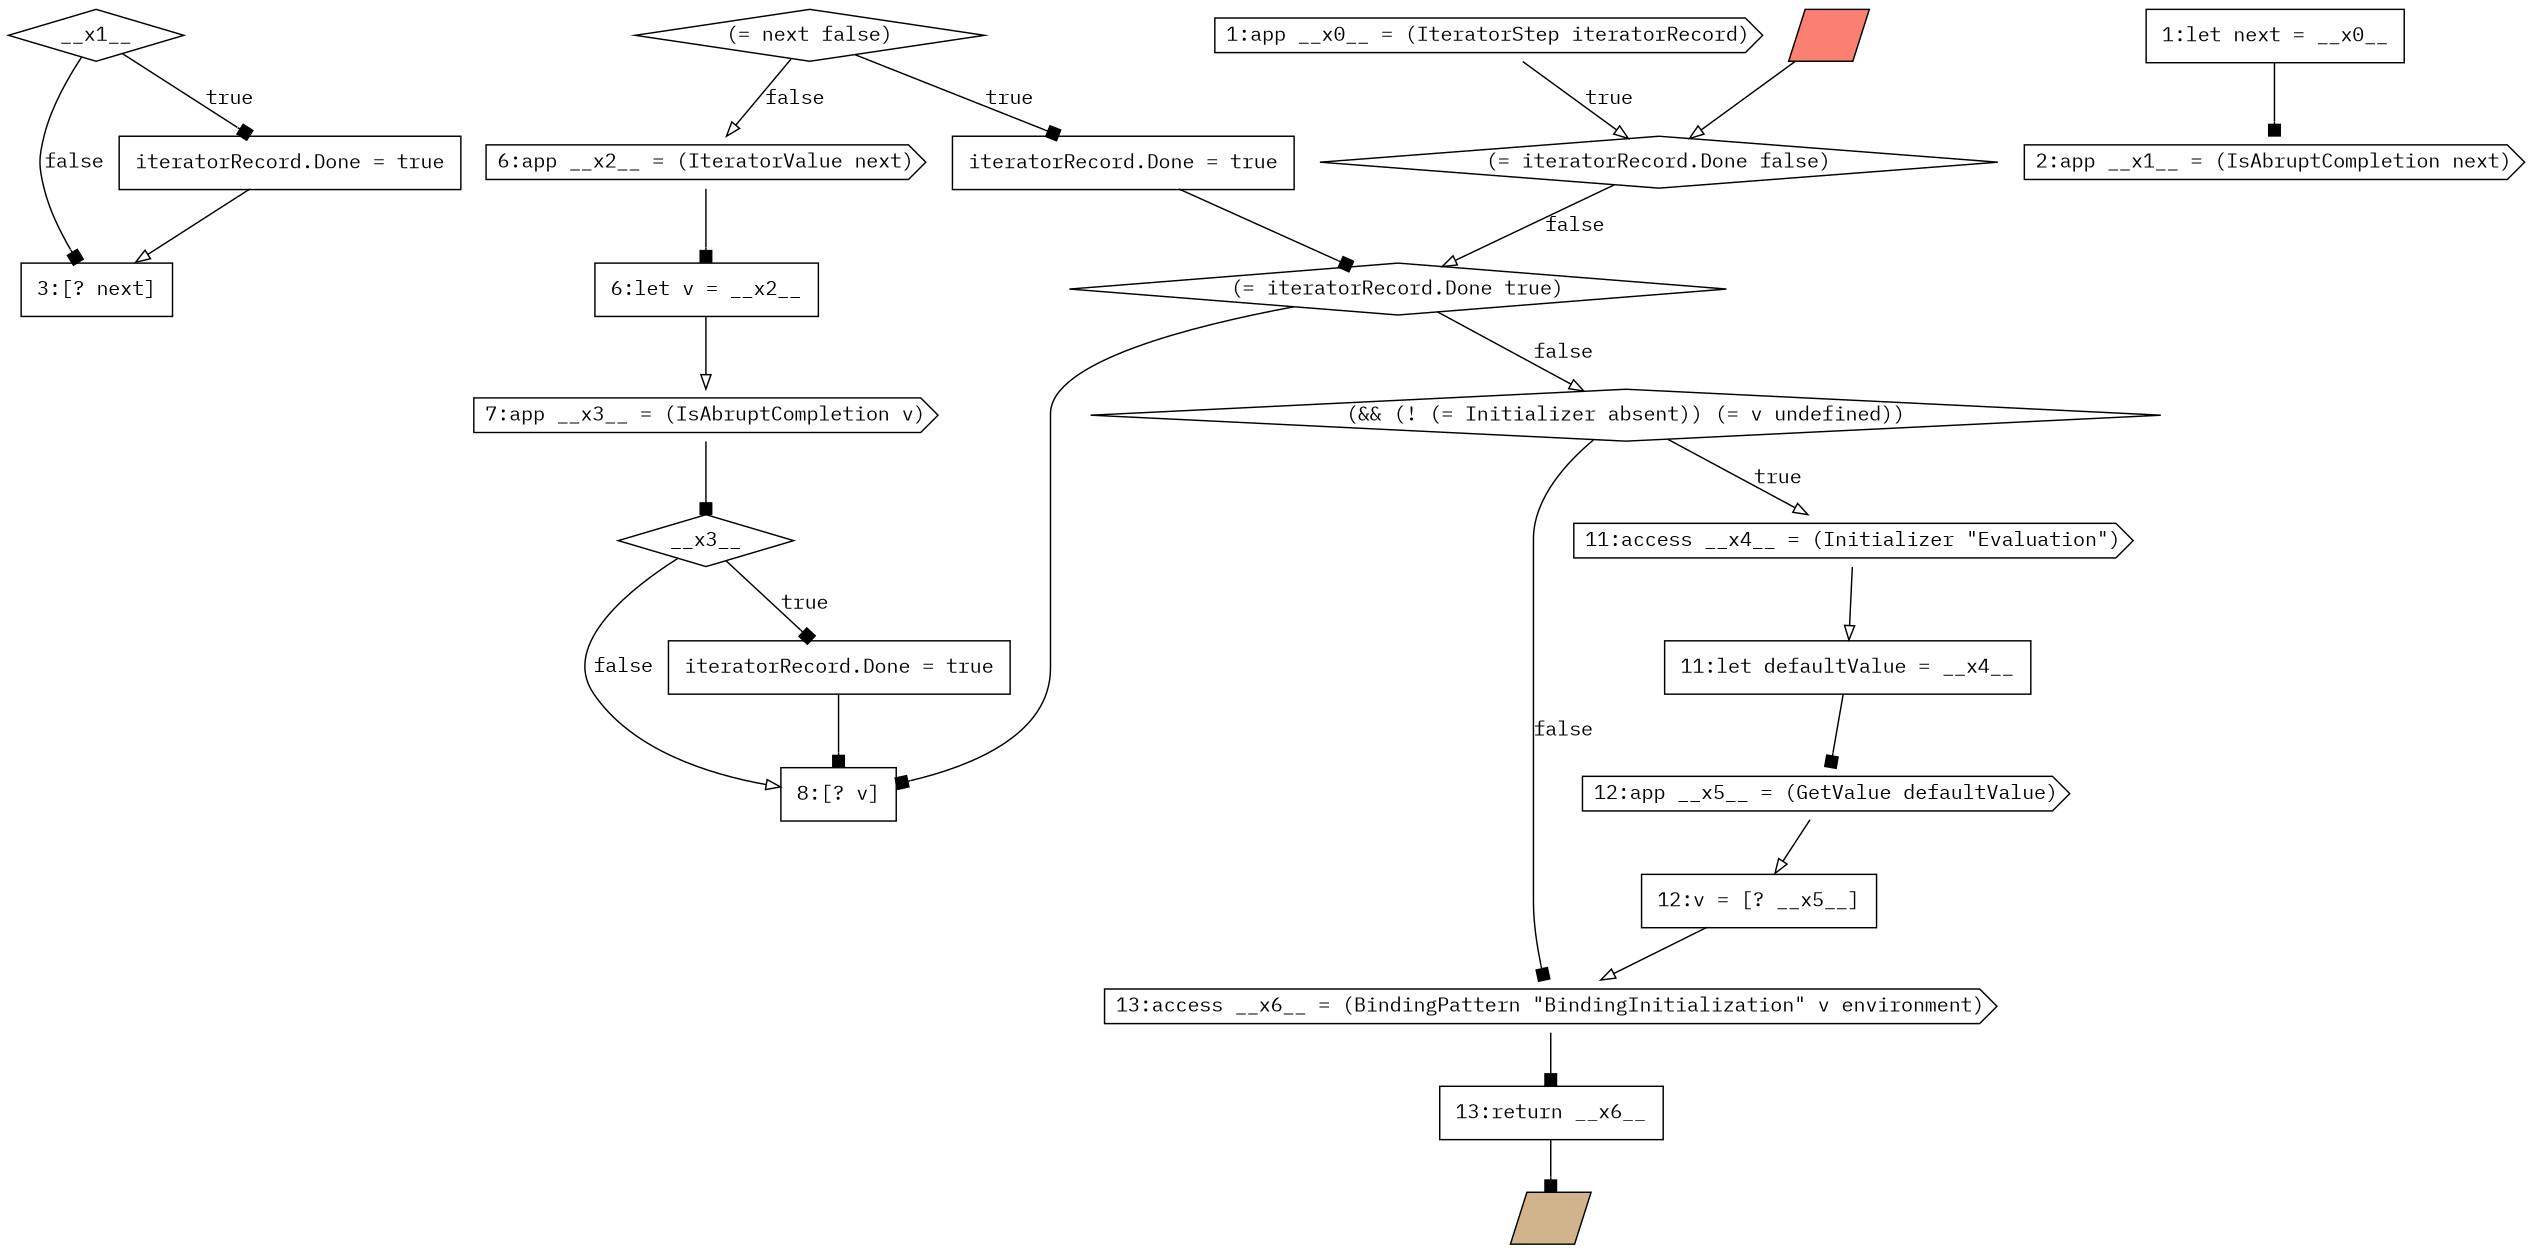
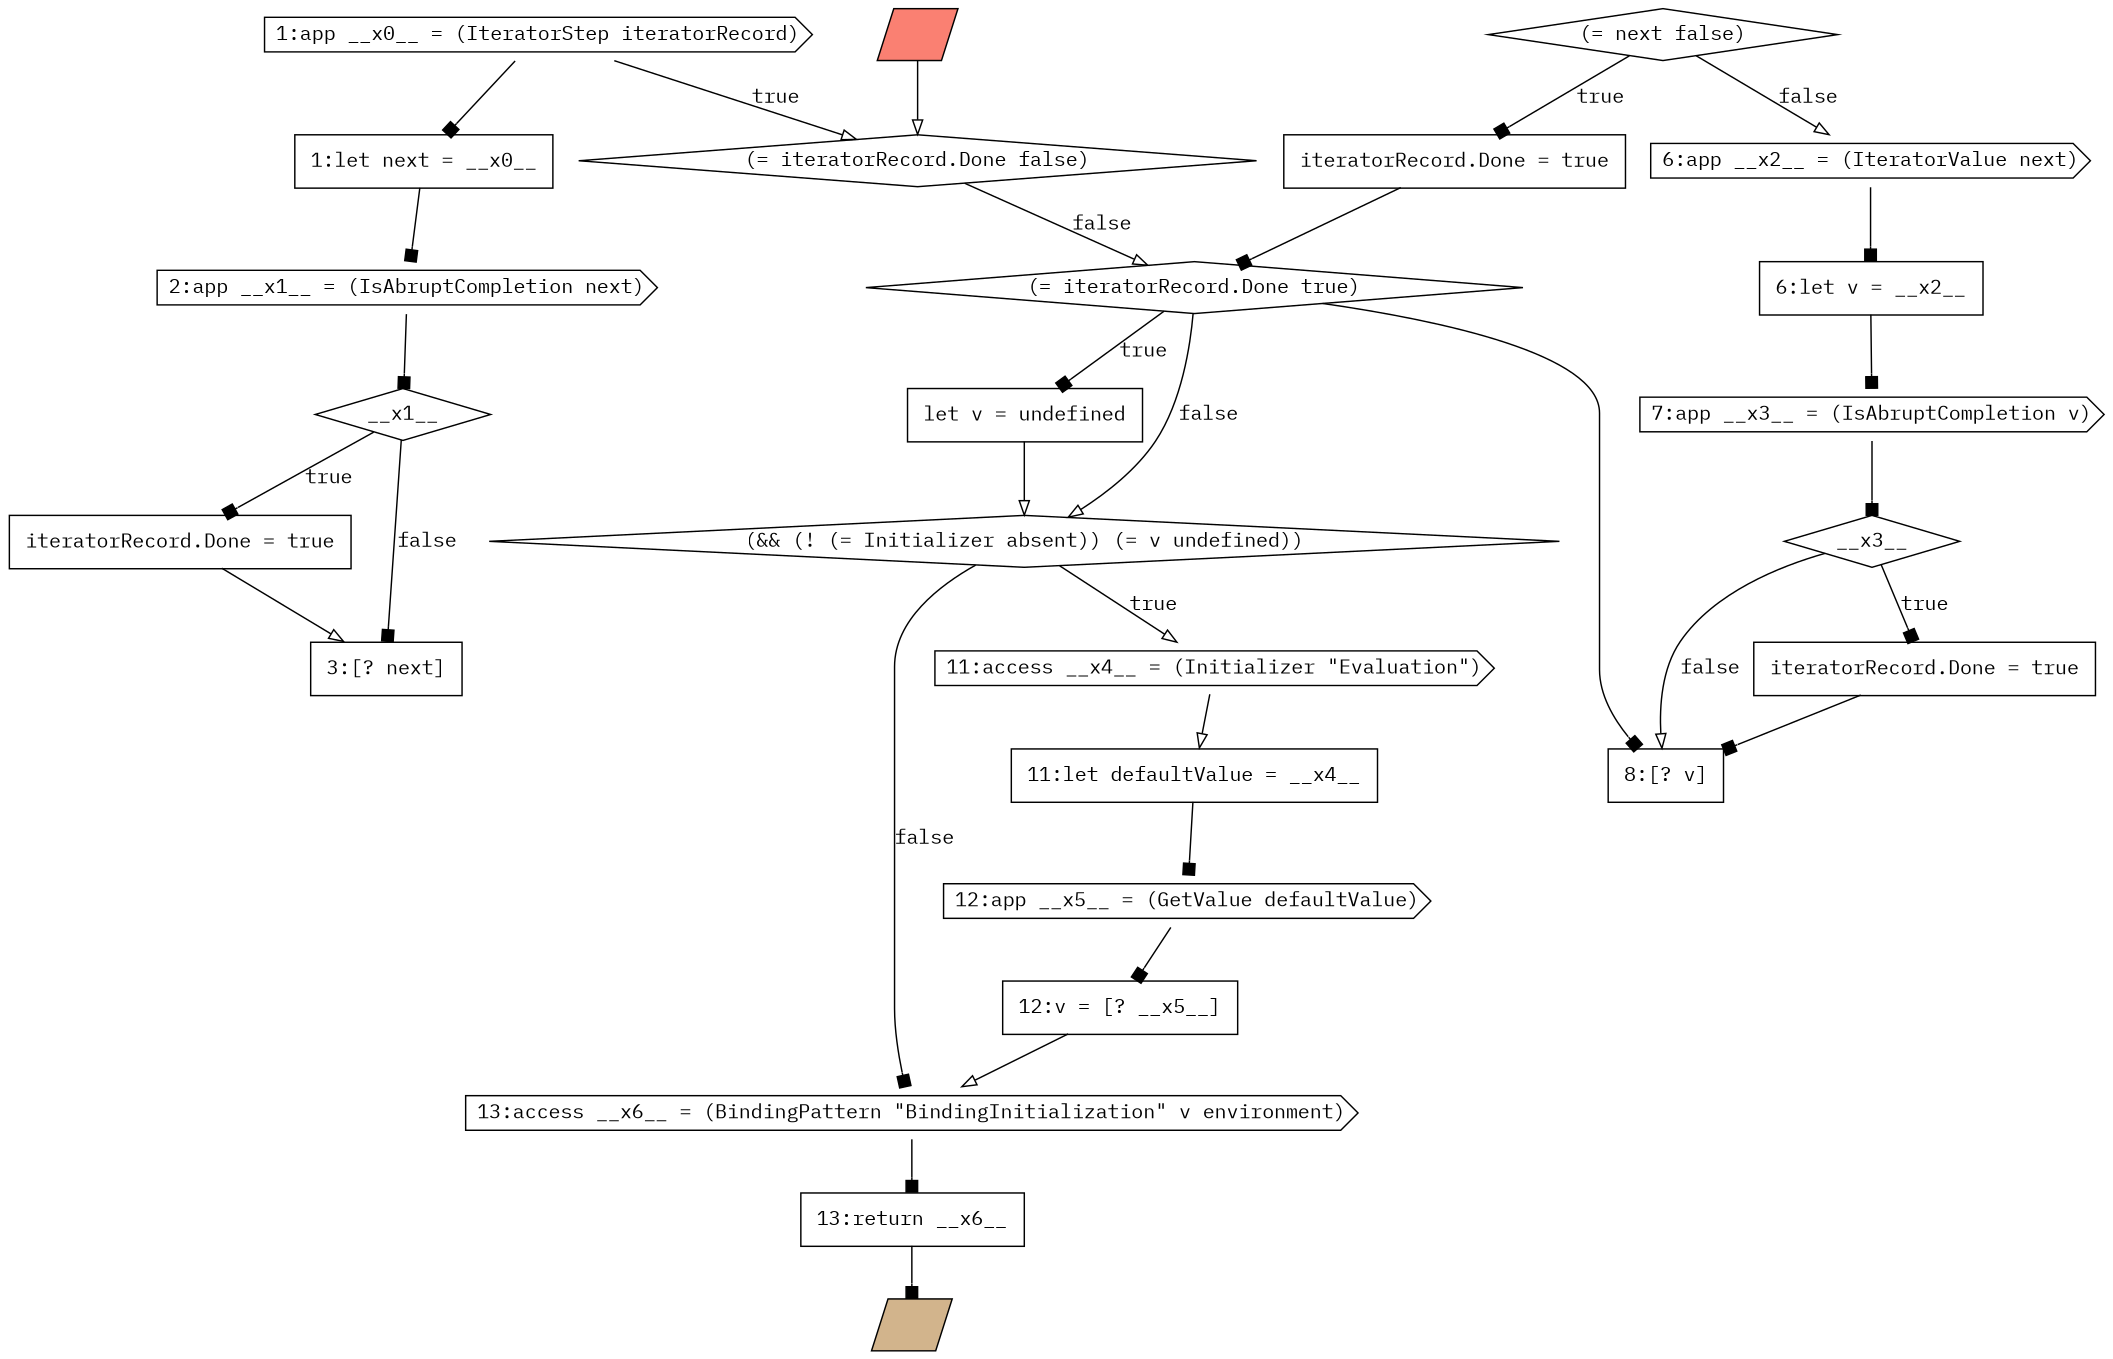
edge "1:app __x0__ = (IteratorStep iteratorRecord)" -> "1:let next = __x0__": added
edge "2:app __x1__ = (IsAbruptCompletion next)" -> "__x1__": added
edge "6:let v = __x2__" -> "7:app __x3__ = (IsAbruptCompletion v)": arrowhead onormal -> box
node "let v = undefined": added
edge "12:app __x5__ = (GetValue defaultValue)" -> "12:v = [? __x5__]": arrowhead onormal -> box
